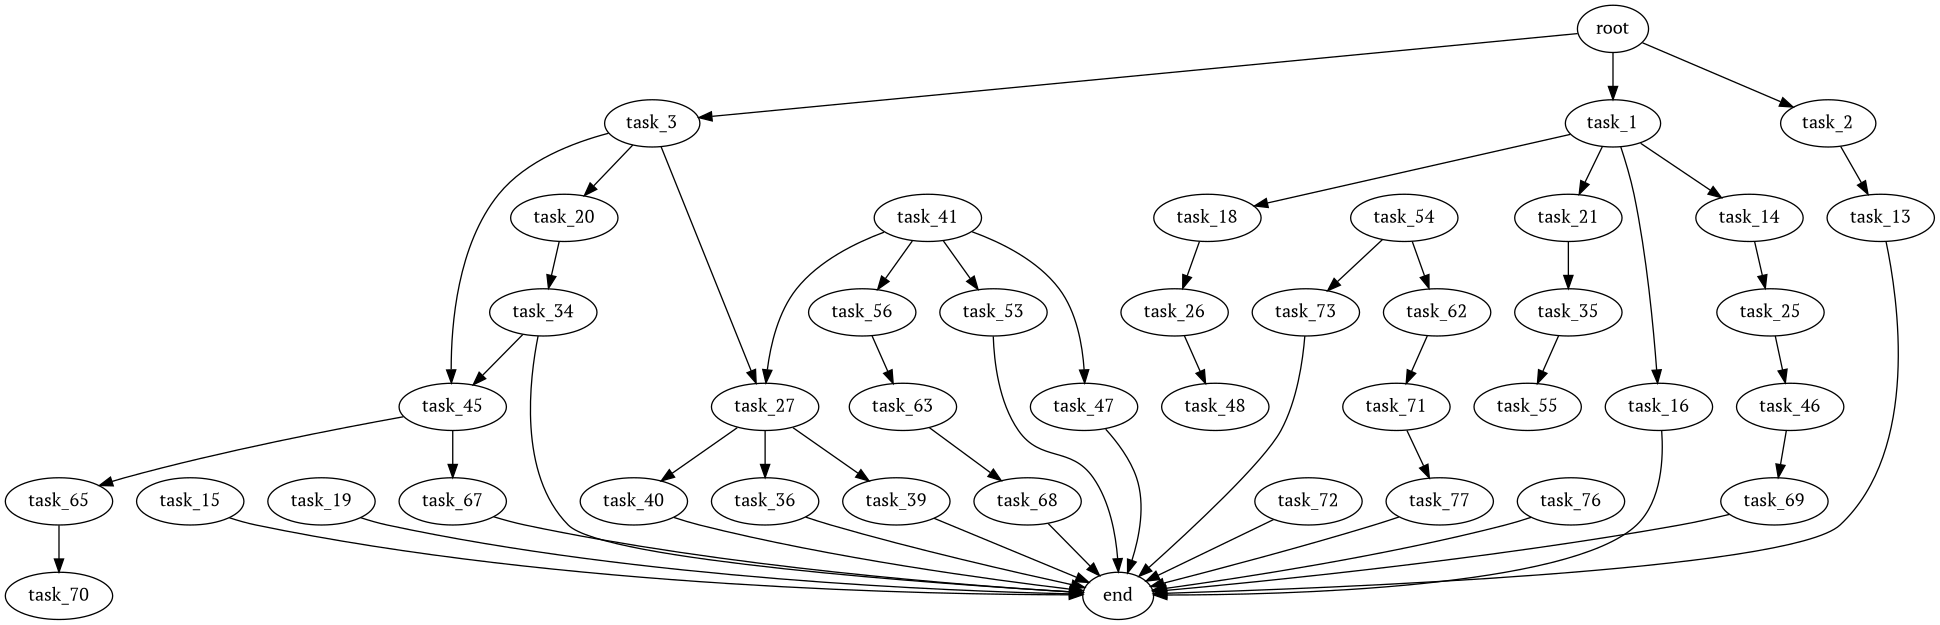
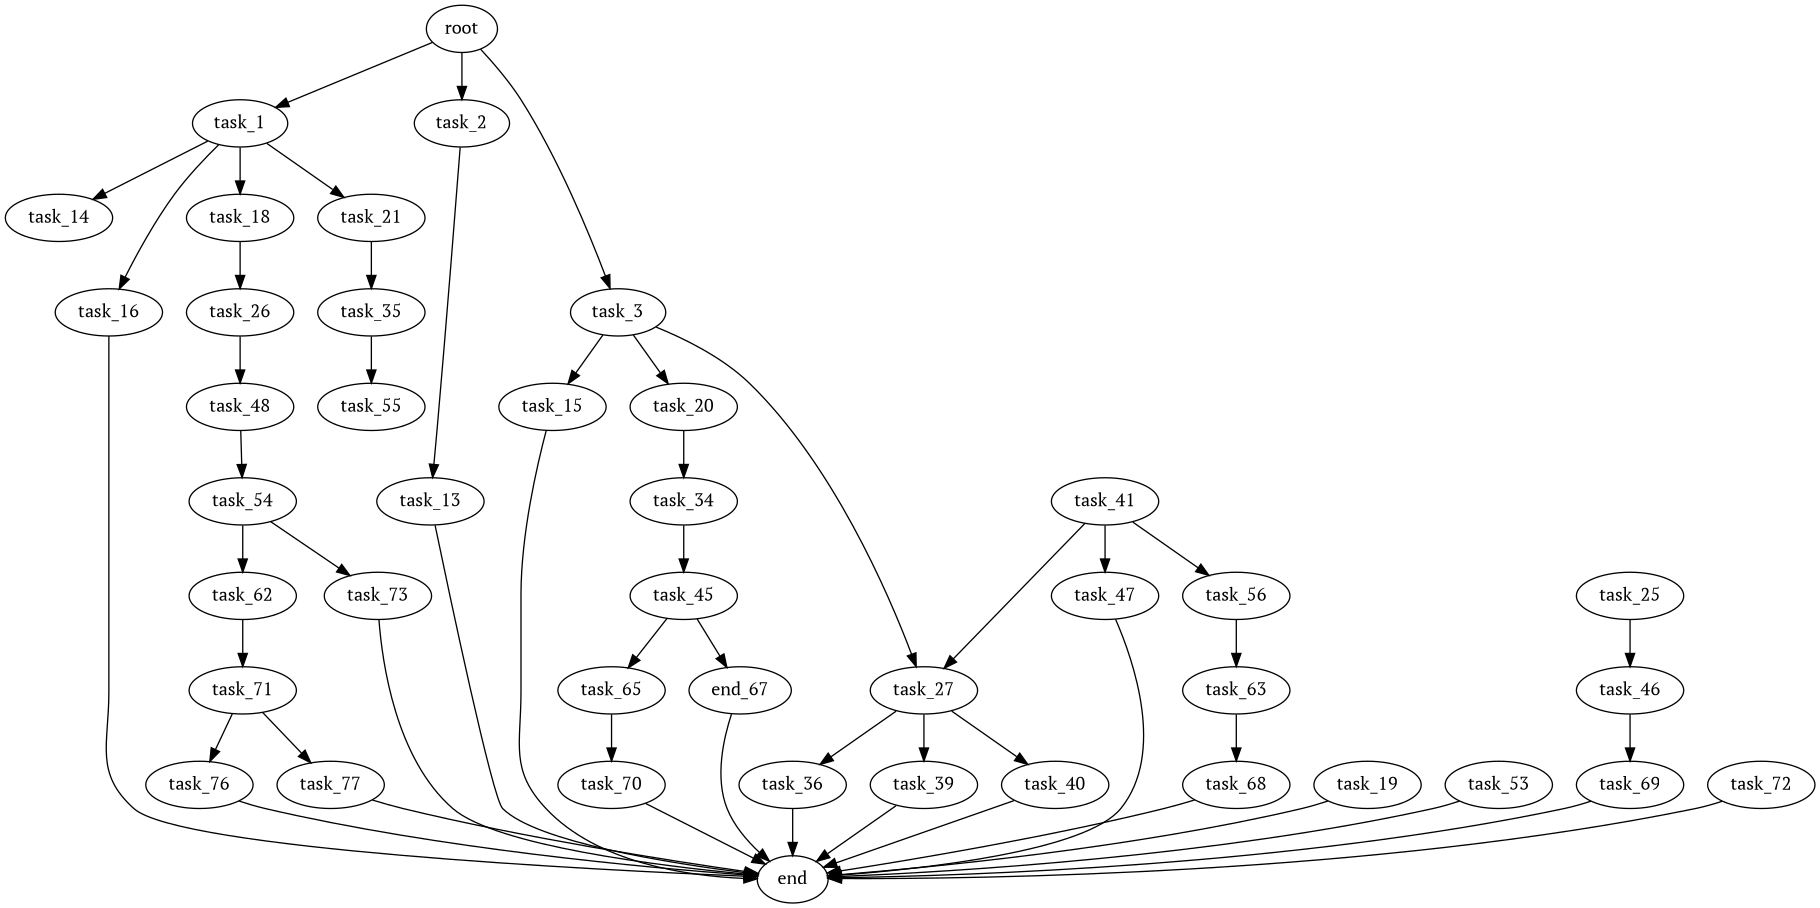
edge "task_3" -> "task_45": now "task_3" -> "task_15"
edge "task_14" -> "task_25": removed
edge "task_41" -> "task_53": removed
edge "task_48" -> "task_54": added
node "task_67": label "task_67" -> "end_67"
edge "task_34" -> "end": now "task_70" -> "end"
edge "task_71" -> "task_76": added
